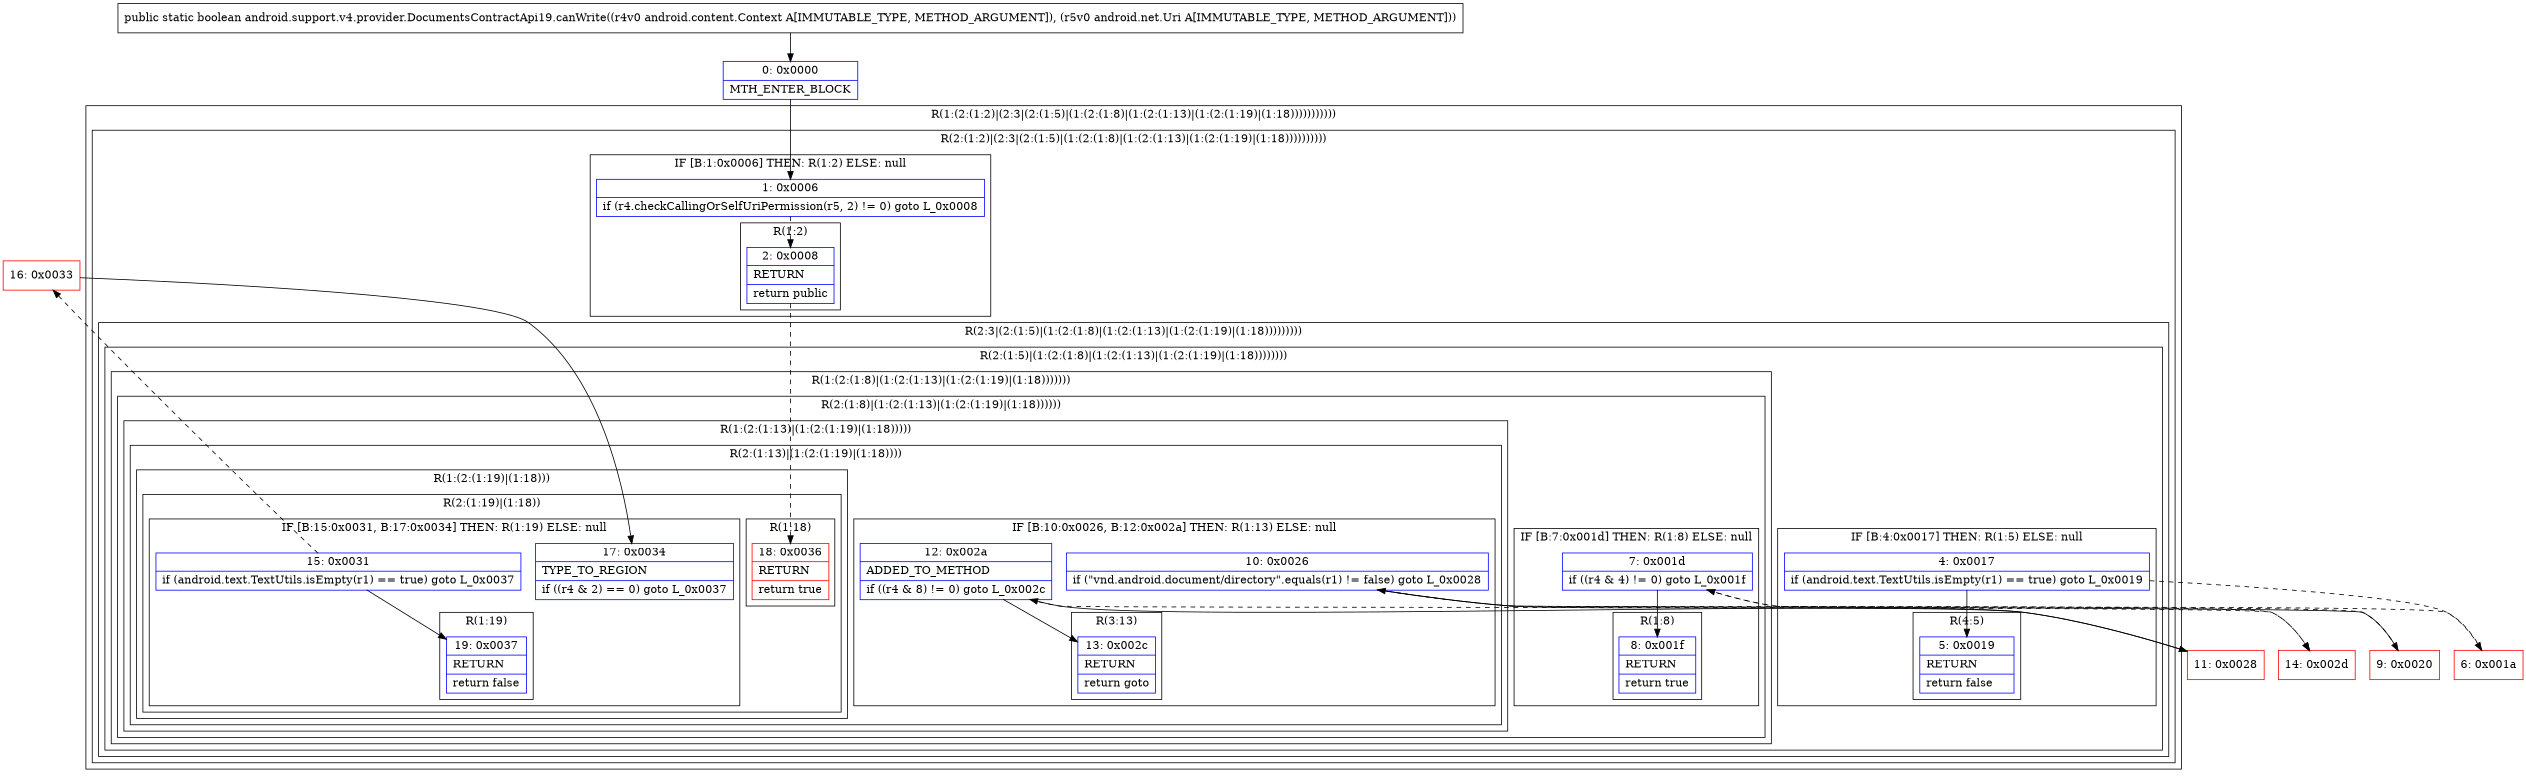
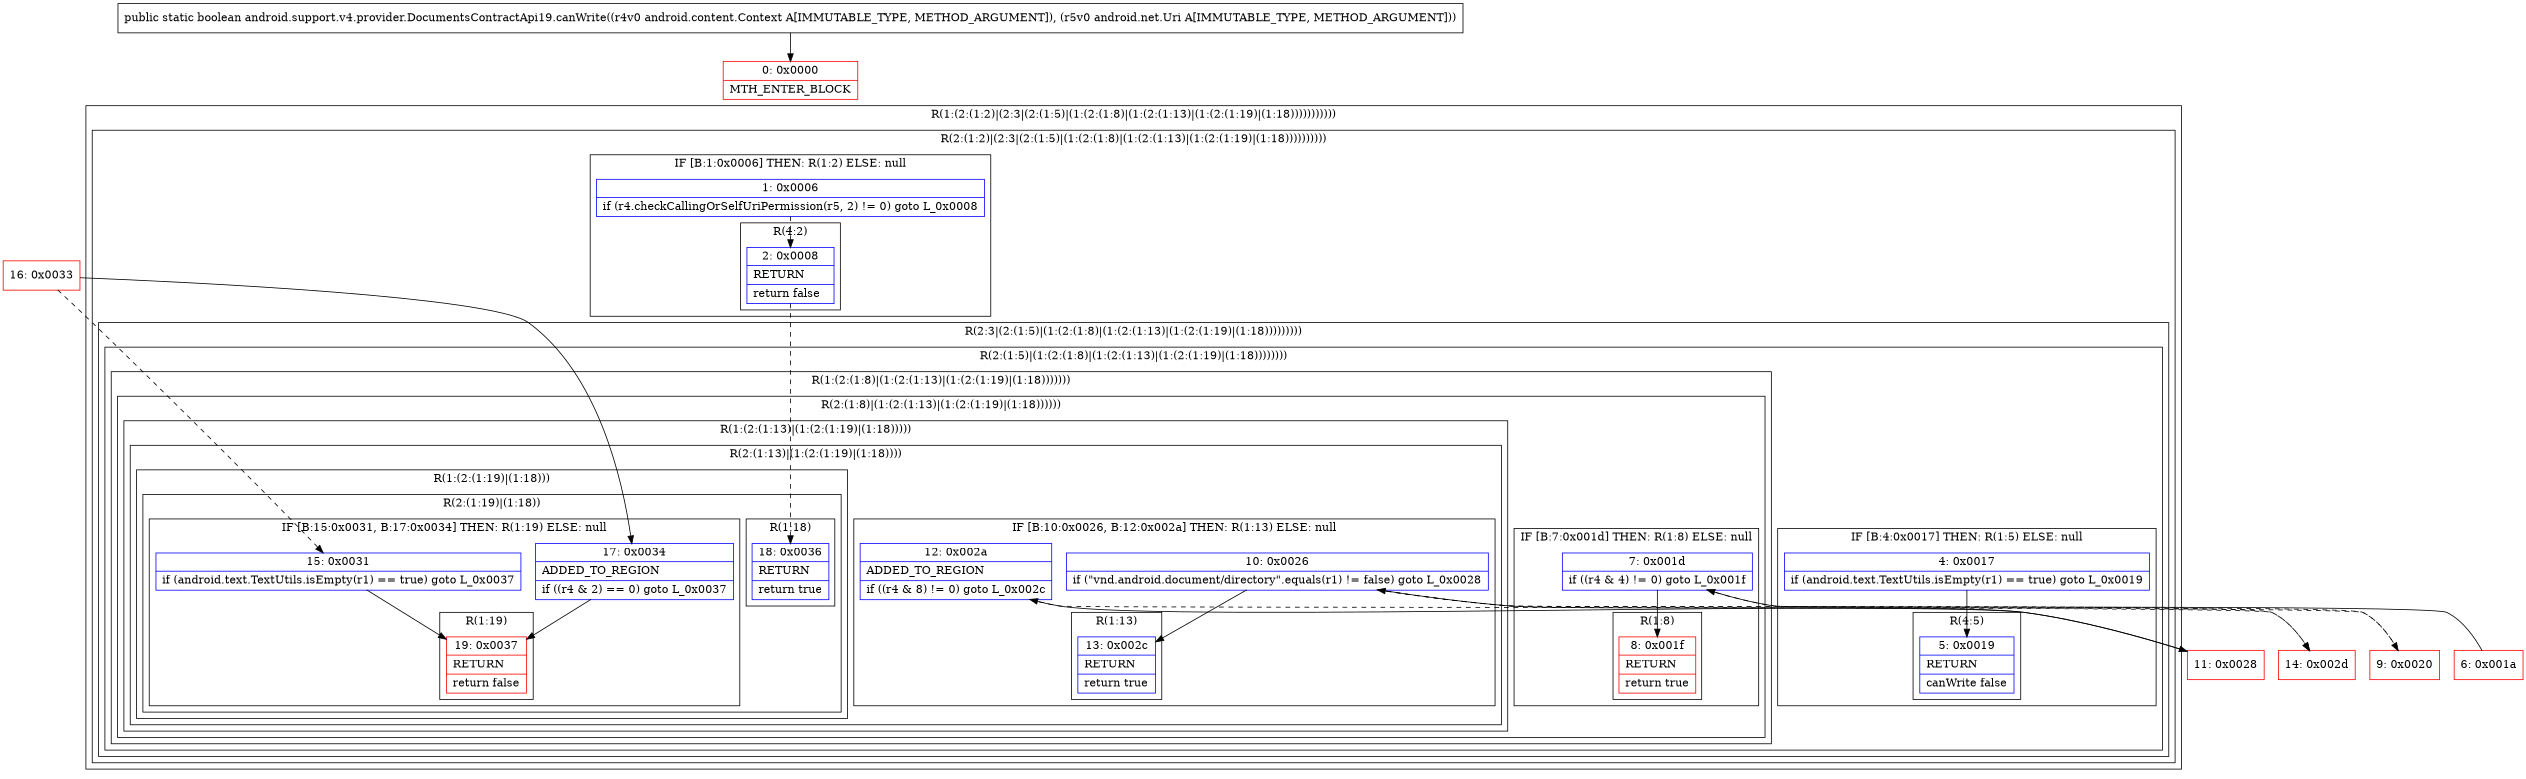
node "0: 0x0000": color blue -> red
edge "0: 0x0000" -> "1: 0x0006": removed
cluster "R(1:2)": label "R(1:2)" -> "R(4:2)"
node "2: 0x0008": text "return public" -> "return false"
edge "15: 0x0031" -> "16: 0x0033": reversed
node "17: 0x0034": text "TYPE_TO_REGION" -> "ADDED_TO_REGION"
node "12: 0x002a": text "ADDED_TO_METHOD" -> "ADDED_TO_REGION"
node "18: 0x0036": color red -> blue
edge "4: 0x0017" -> "6: 0x001a": removed
edge "9: 0x0020" -> "10: 0x0026": style solid -> dashed
edge "6: 0x001a" -> "7: 0x001d": style dashed -> solid
edge "17: 0x0034" -> "19: 0x0037": added
edge "12: 0x002a" -> "13: 0x002c": now "10: 0x0026" -> "13: 0x002c"
cluster "R(3:13)": label "R(3:13)" -> "R(1:13)"
node "19: 0x0037": color blue -> red
node "8: 0x001f": color blue -> red
node "13: 0x002c": text "return goto" -> "return true"
node "5: 0x0019": text "return false" -> "canWrite false"
